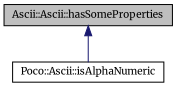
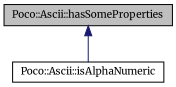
node "Ascii::Ascii::hasSomeProperties": label "Ascii::Ascii::hasSomeProperties" -> "Poco::Ascii::hasSomeProperties"
